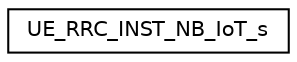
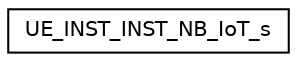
node "UE_RRC_INST_NB_IoT_s": label "UE_RRC_INST_NB_IoT_s" -> "UE_INST_INST_NB_IoT_s"
